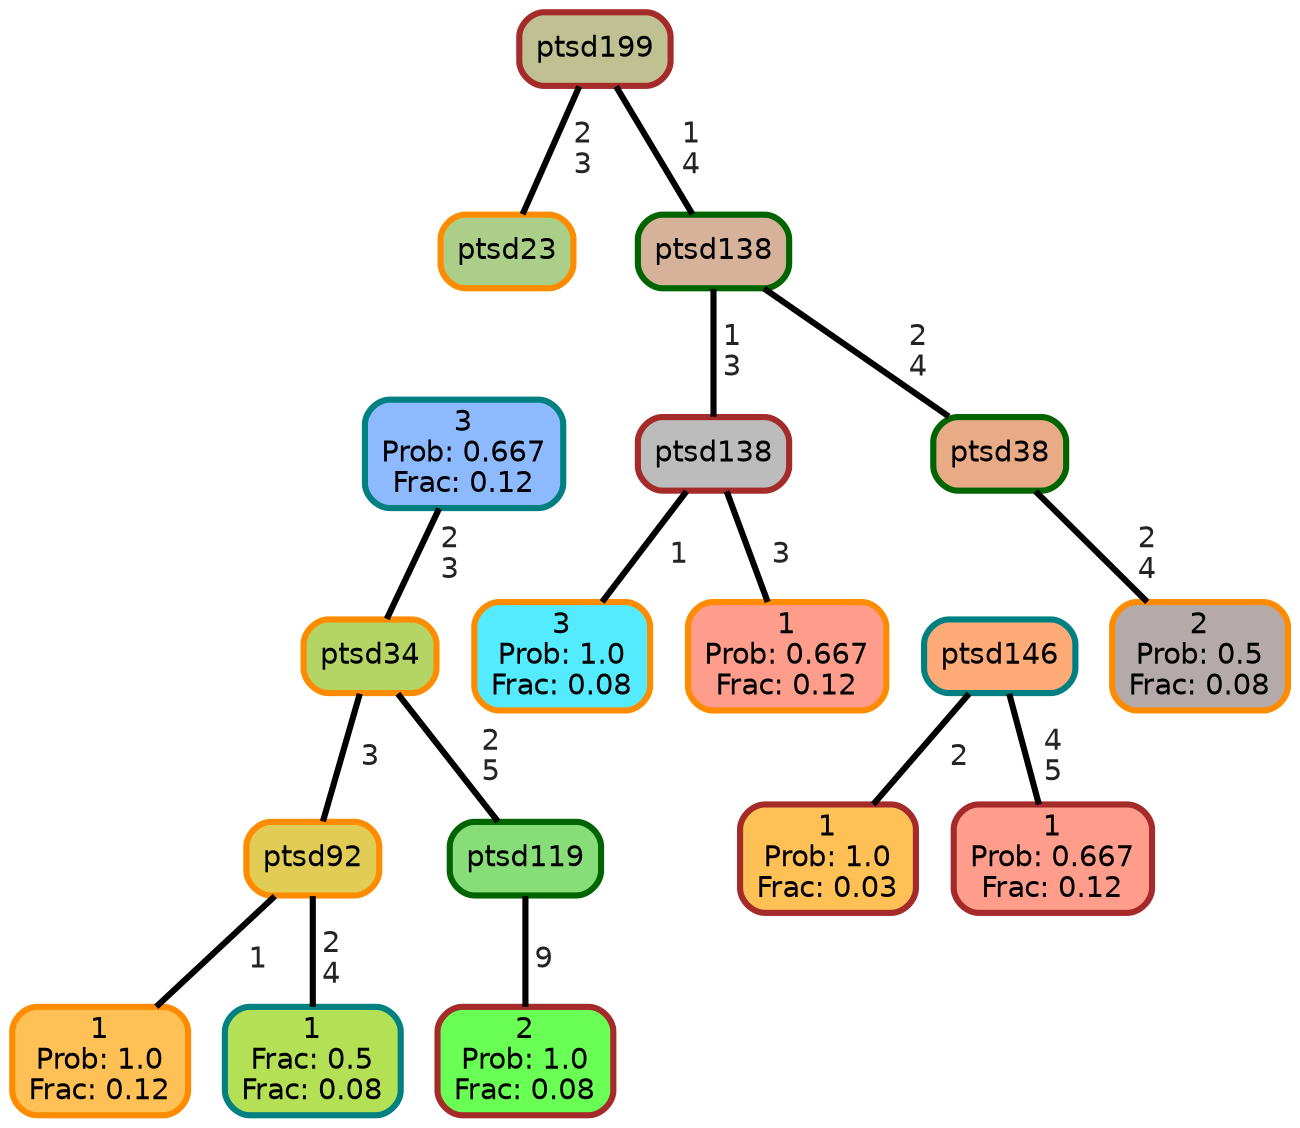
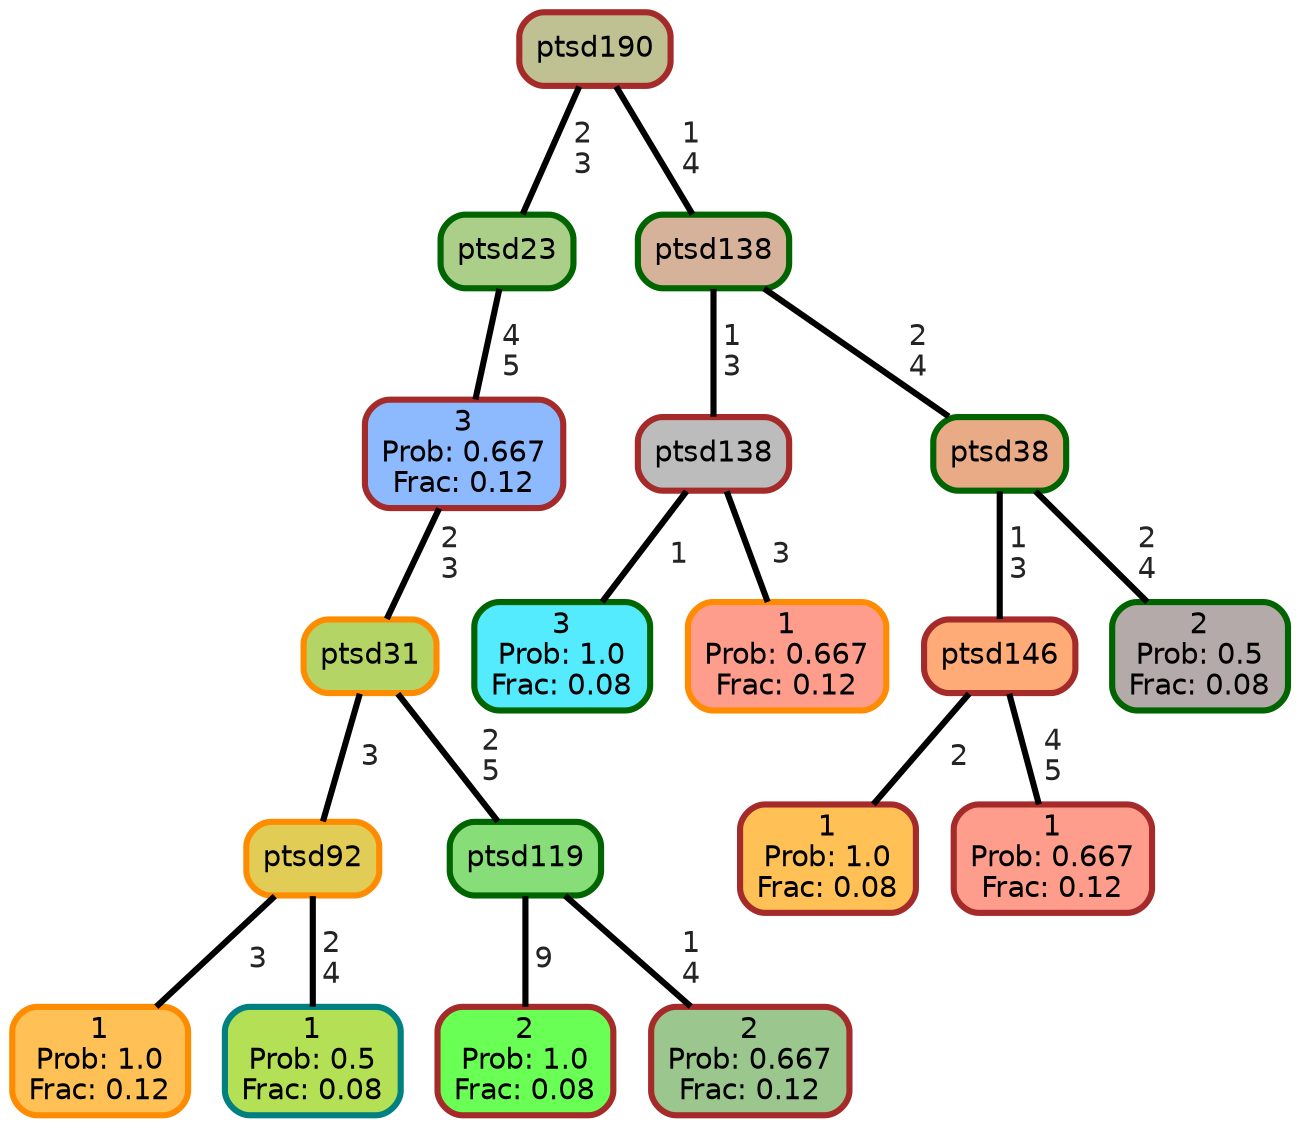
node "ptsd199": label "ptsd199" -> "ptsd190"
node "ptsd23": color darkorange -> darkgreen
edge "ptsd23" -- "3 Prob: 0.667 Frac: 0.12": added, label "4 5"
node "3 Prob: 0.667 Frac: 0.12": color teal -> brown
edge "ptsd38" -- "ptsd146": added, label "1 3"
node "ptsd34": label "ptsd34" -> "ptsd31"
node "3 Prob: 1.0 Frac: 0.08": color darkorange -> darkgreen
node "ptsd146": color teal -> brown
node "2 Prob: 0.5 Frac: 0.08": color darkorange -> darkgreen
node "1 Prob: 1.0 Frac: 0.03": label "1 Prob: 1.0 Frac: 0.03" -> "1 Prob: 1.0 Frac: 0.08"
edge "ptsd92" -- "1 Prob: 1.0 Frac: 0.12": label " 1" -> " 3"
node "1 Frac: 0.5 Frac: 0.08": label "1 Frac: 0.5 Frac: 0.08" -> "1 Prob: 0.5 Frac: 0.08"
node "2 Prob: 0.667 Frac: 0.12": added
